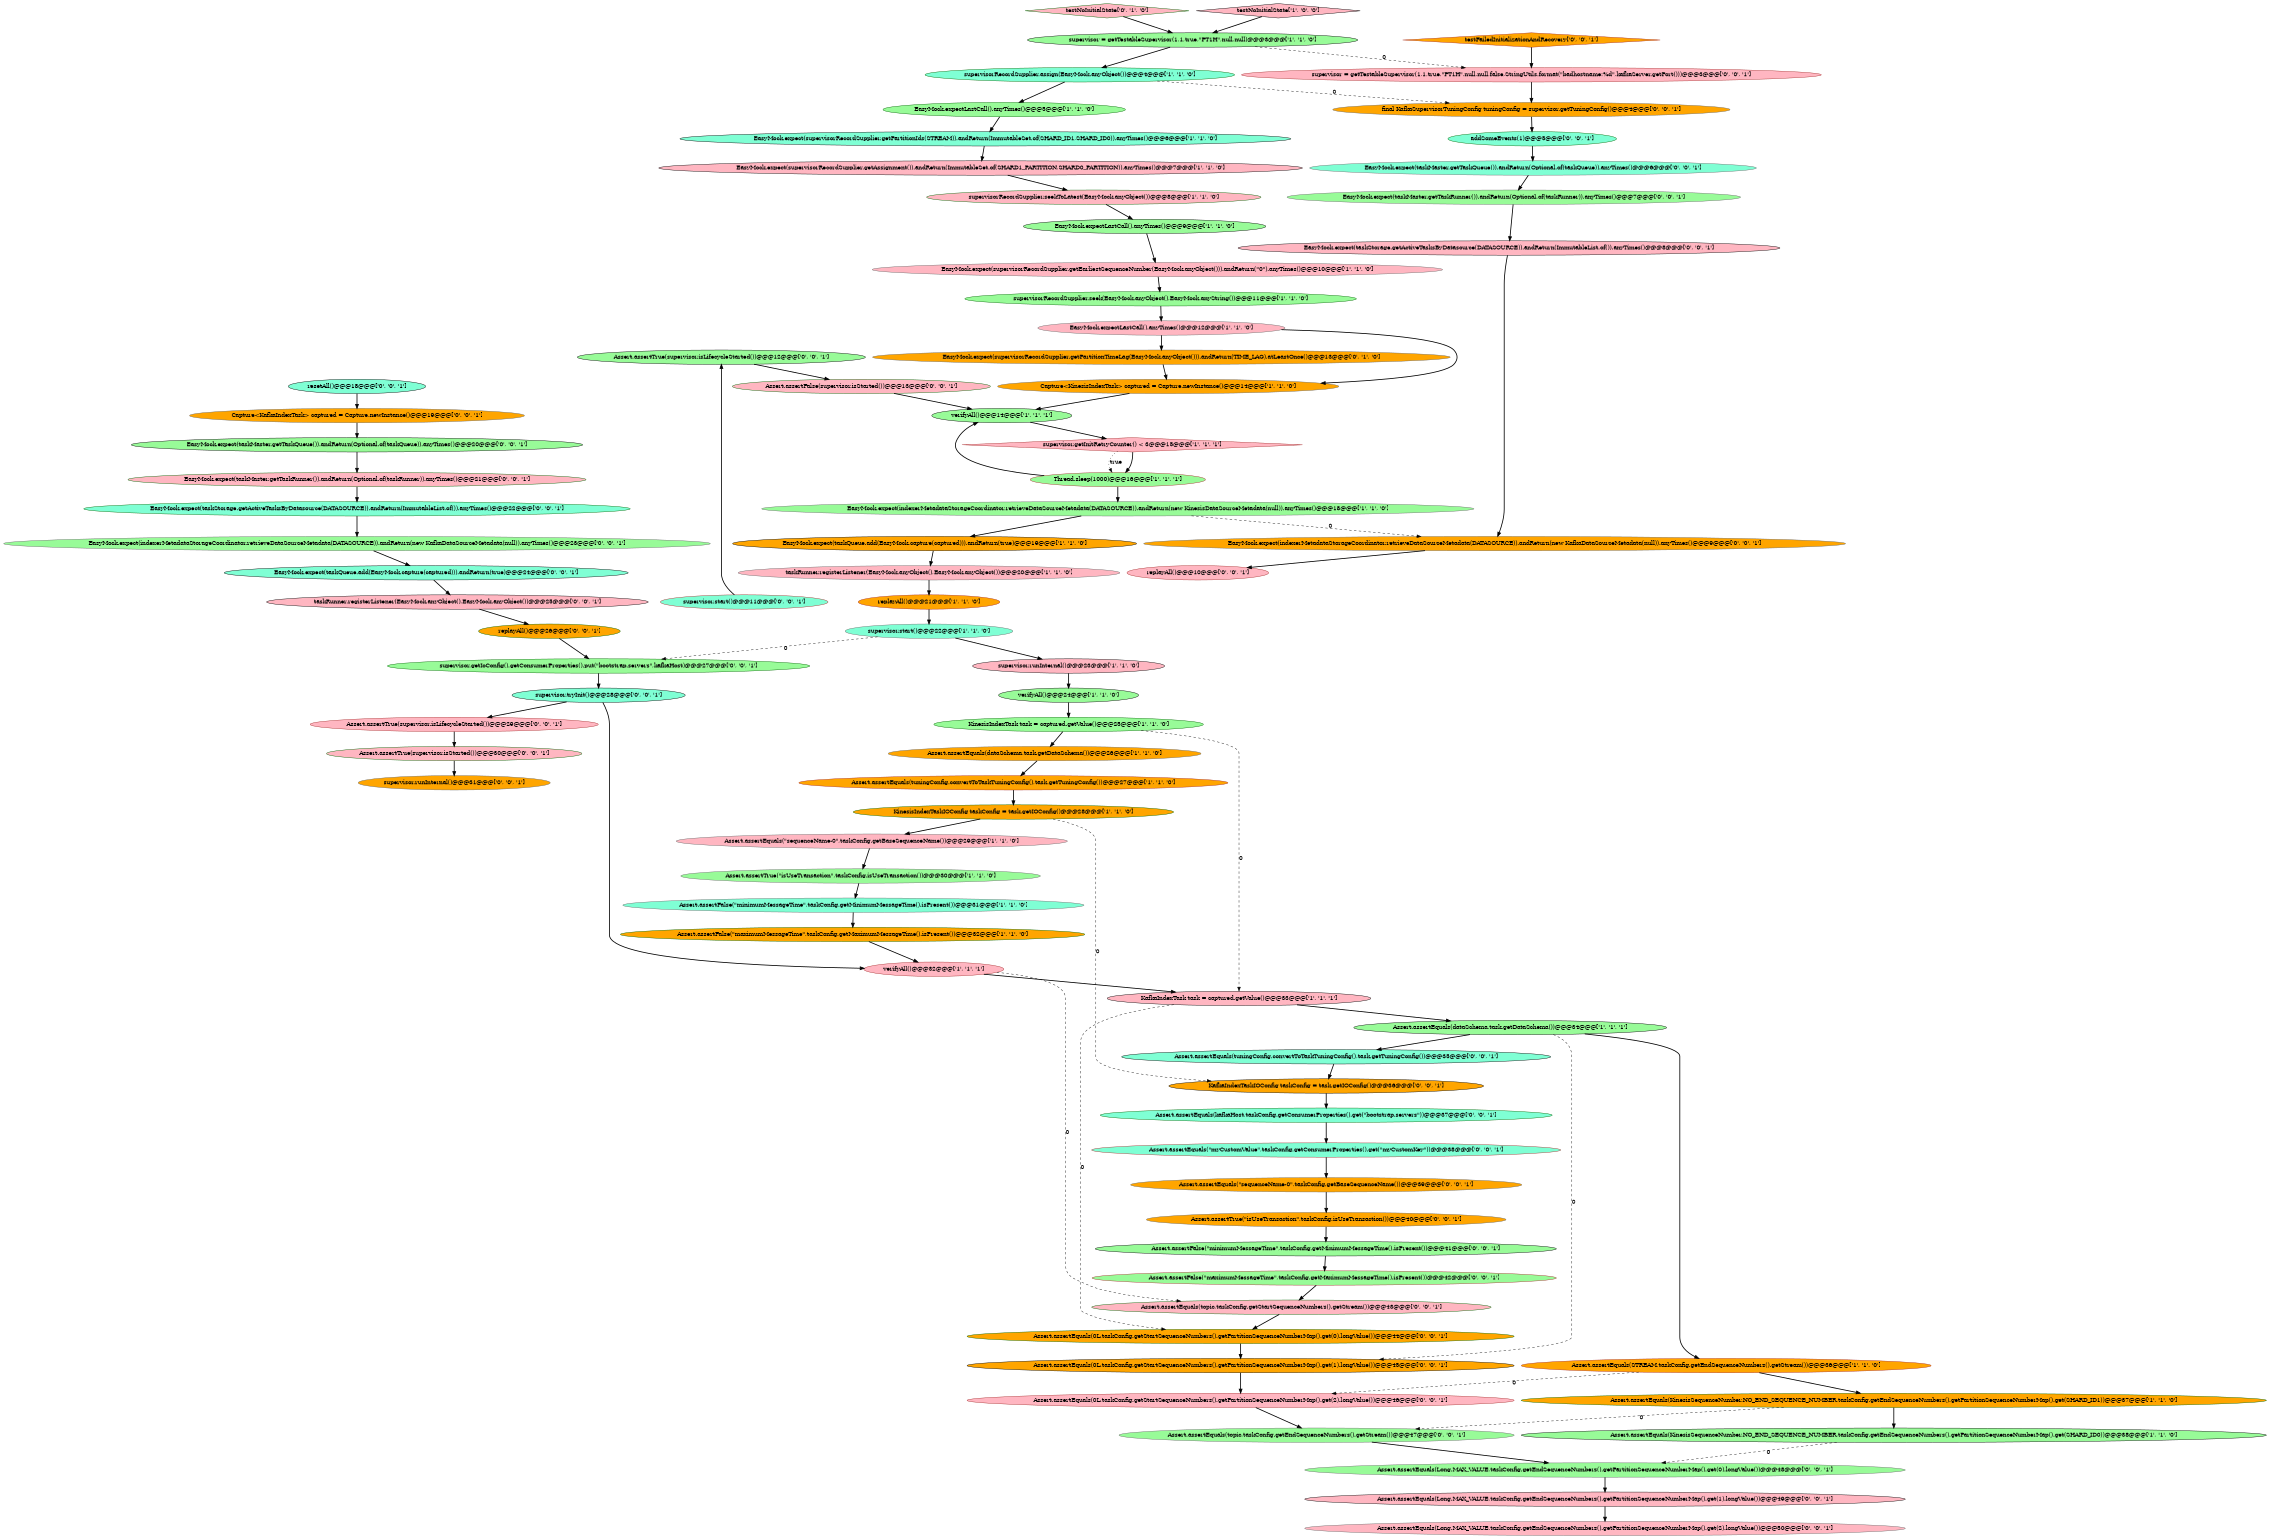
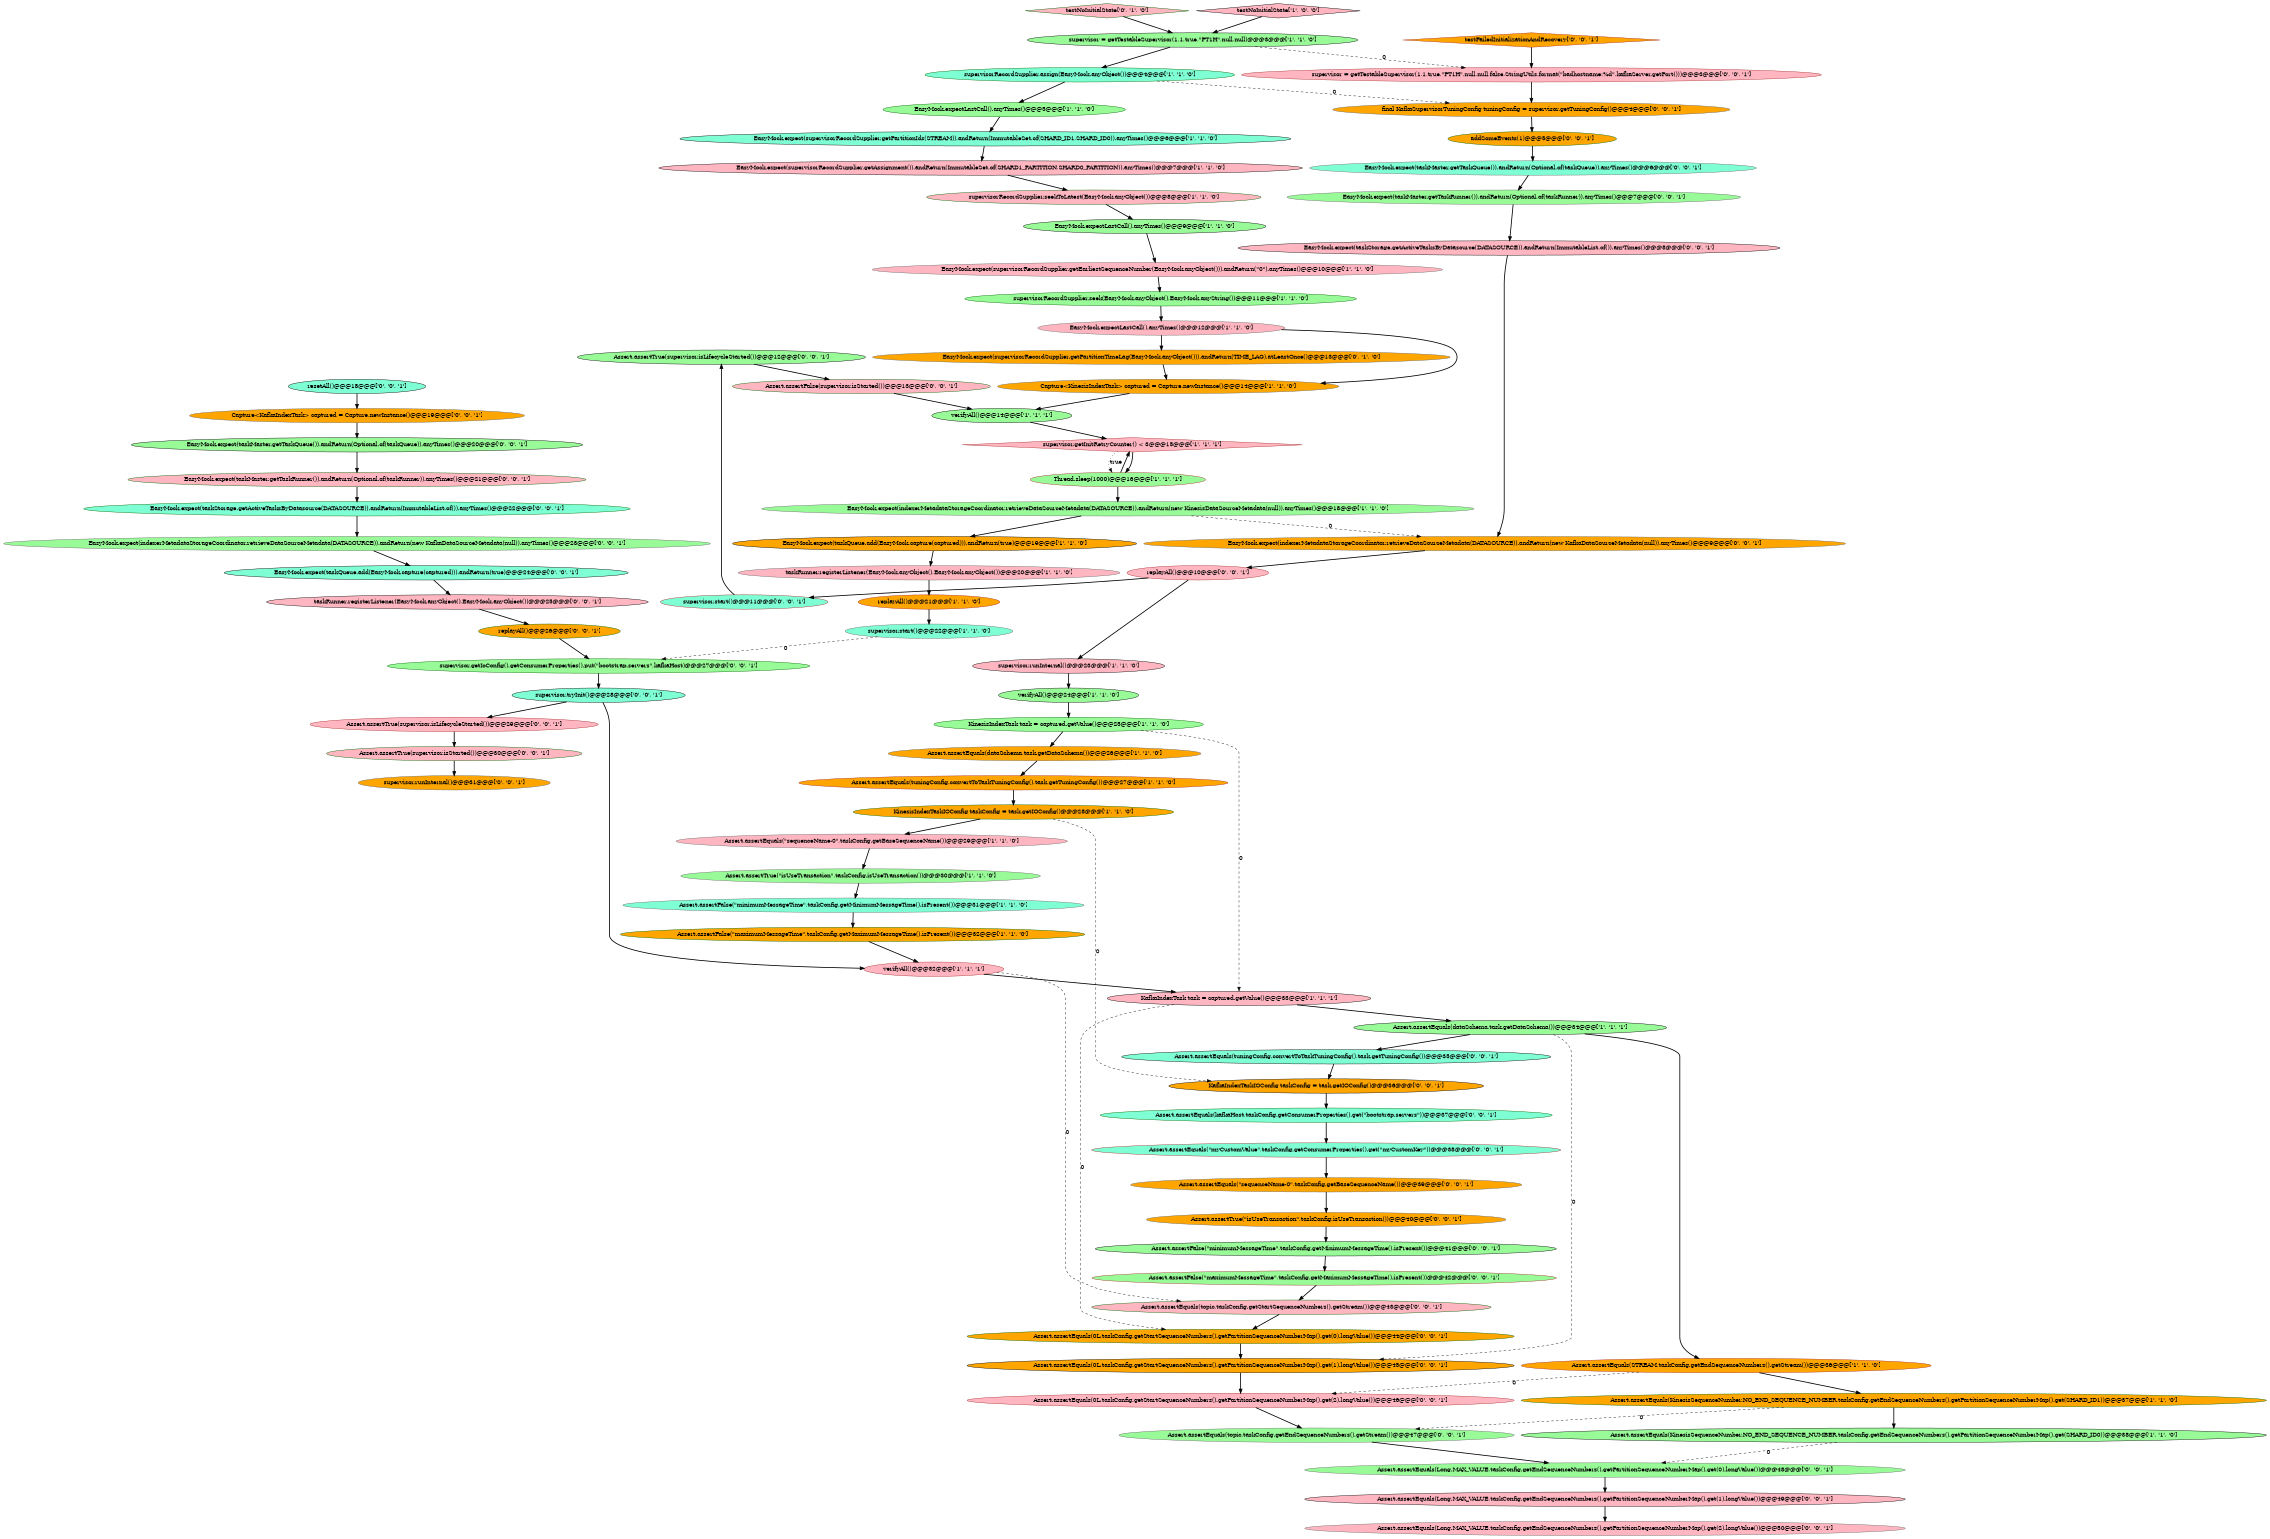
node "addSomeEvents(1)@@@5@@@['0', '0', '1']": fillcolor aquamarine -> orange
edge "Thread.sleep(1000)@@@16@@@['1', '1', '1']" -> "verifyAll()@@@14@@@['1', '1', '1']": now "Thread.sleep(1000)@@@16@@@['1', '1', '1']" -> "supervisor.getInitRetryCounter() < 3@@@15@@@['1', '1', '1']"
edge "replayAll()@@@10@@@['0', '0', '1']" -> "supervisor.start()@@@11@@@['0', '0', '1']": added
edge "supervisor.start()@@@22@@@['1', '1', '0']" -> "supervisor.runInternal()@@@23@@@['1', '1', '0']": now "replayAll()@@@10@@@['0', '0', '1']" -> "supervisor.runInternal()@@@23@@@['1', '1', '0']"
